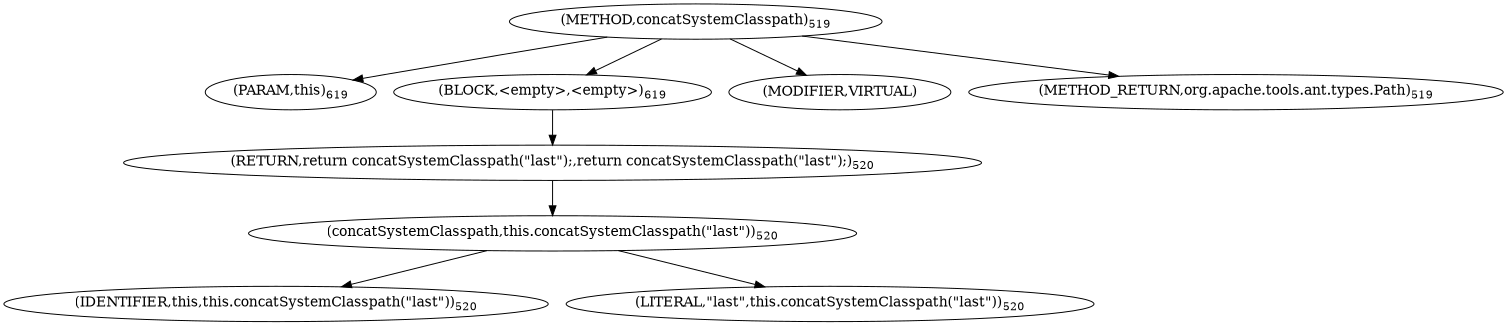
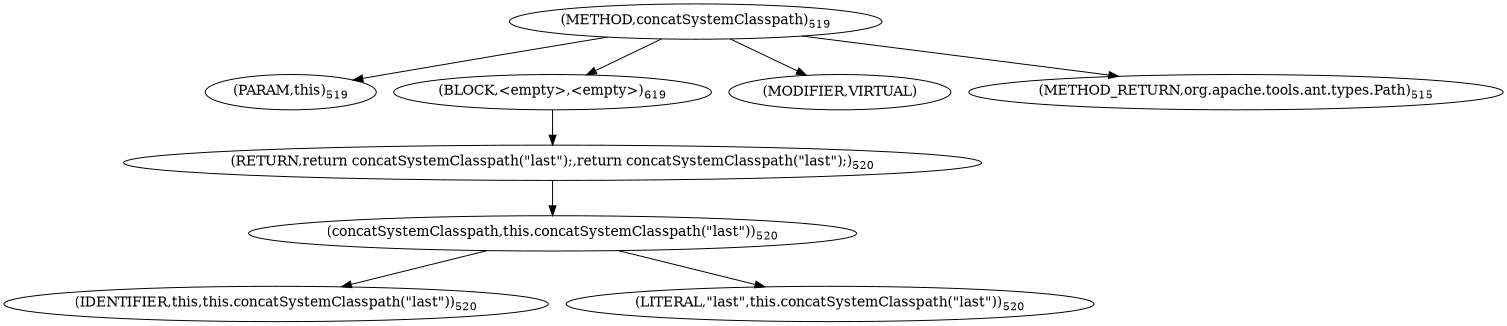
node "(PARAM,this)": text "619" -> "519"
node "(METHOD_RETURN,org.apache.tools.ant.types.Path)": text "519" -> "515"
